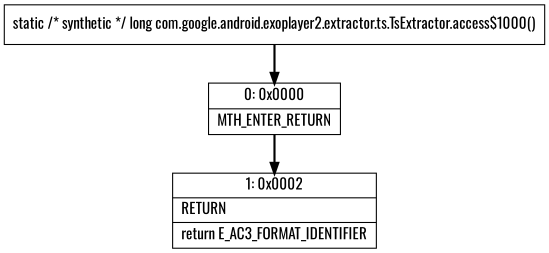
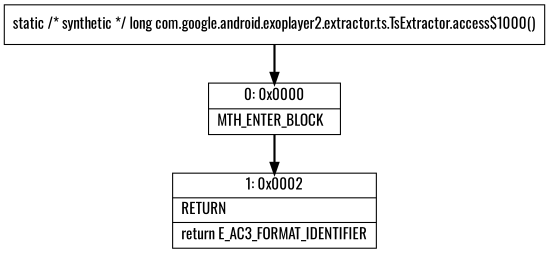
node "0: 0x0000": text "MTH_ENTER_RETURN" -> "MTH_ENTER_BLOCK"
